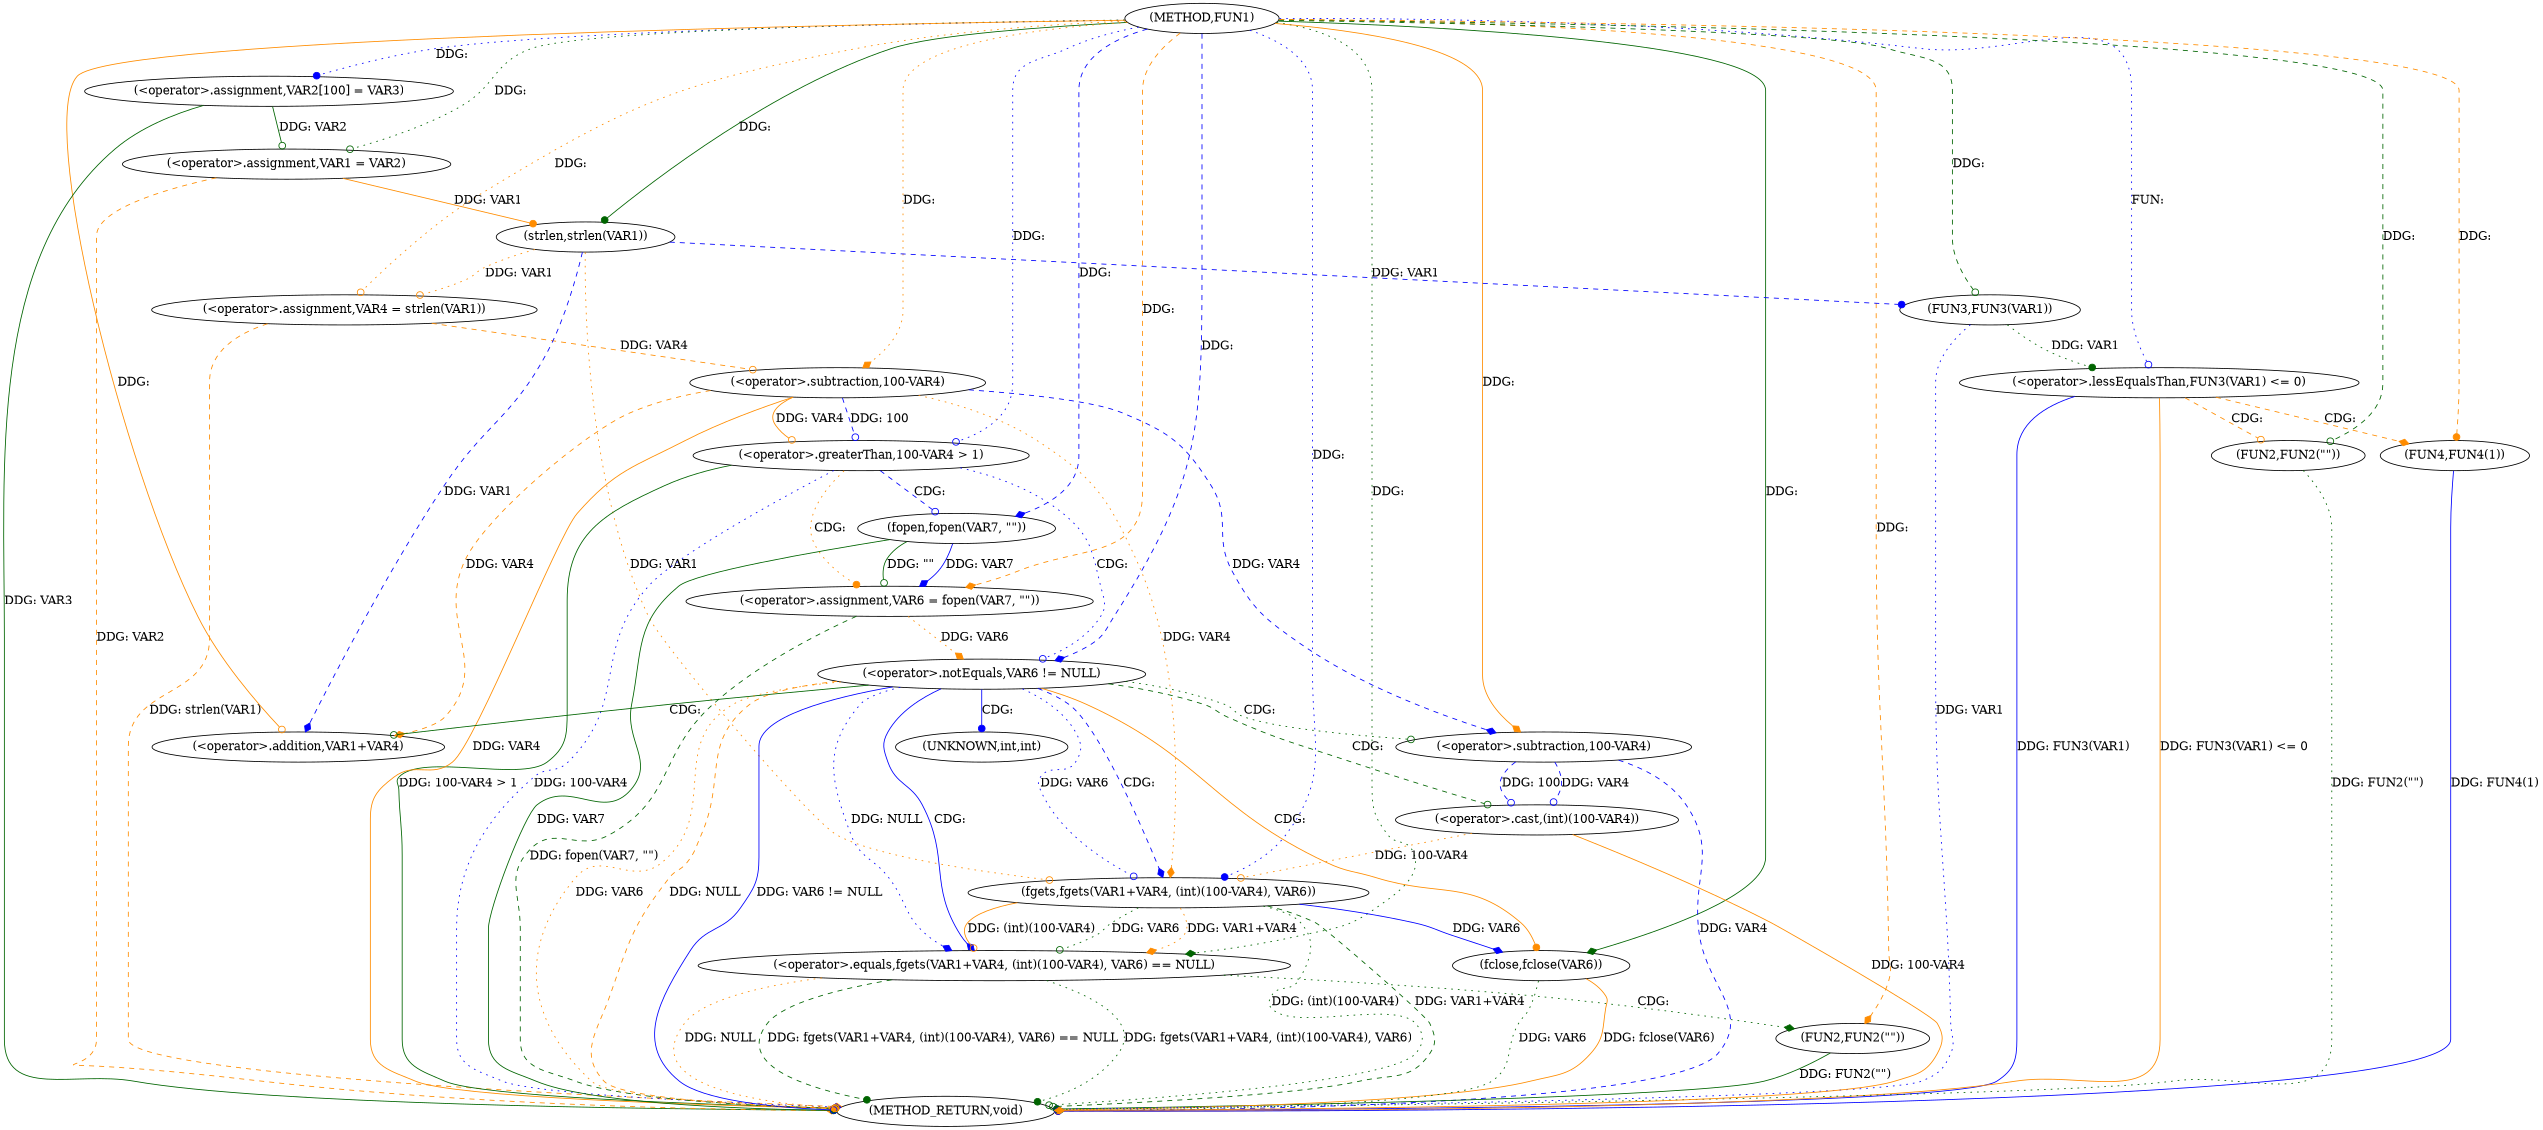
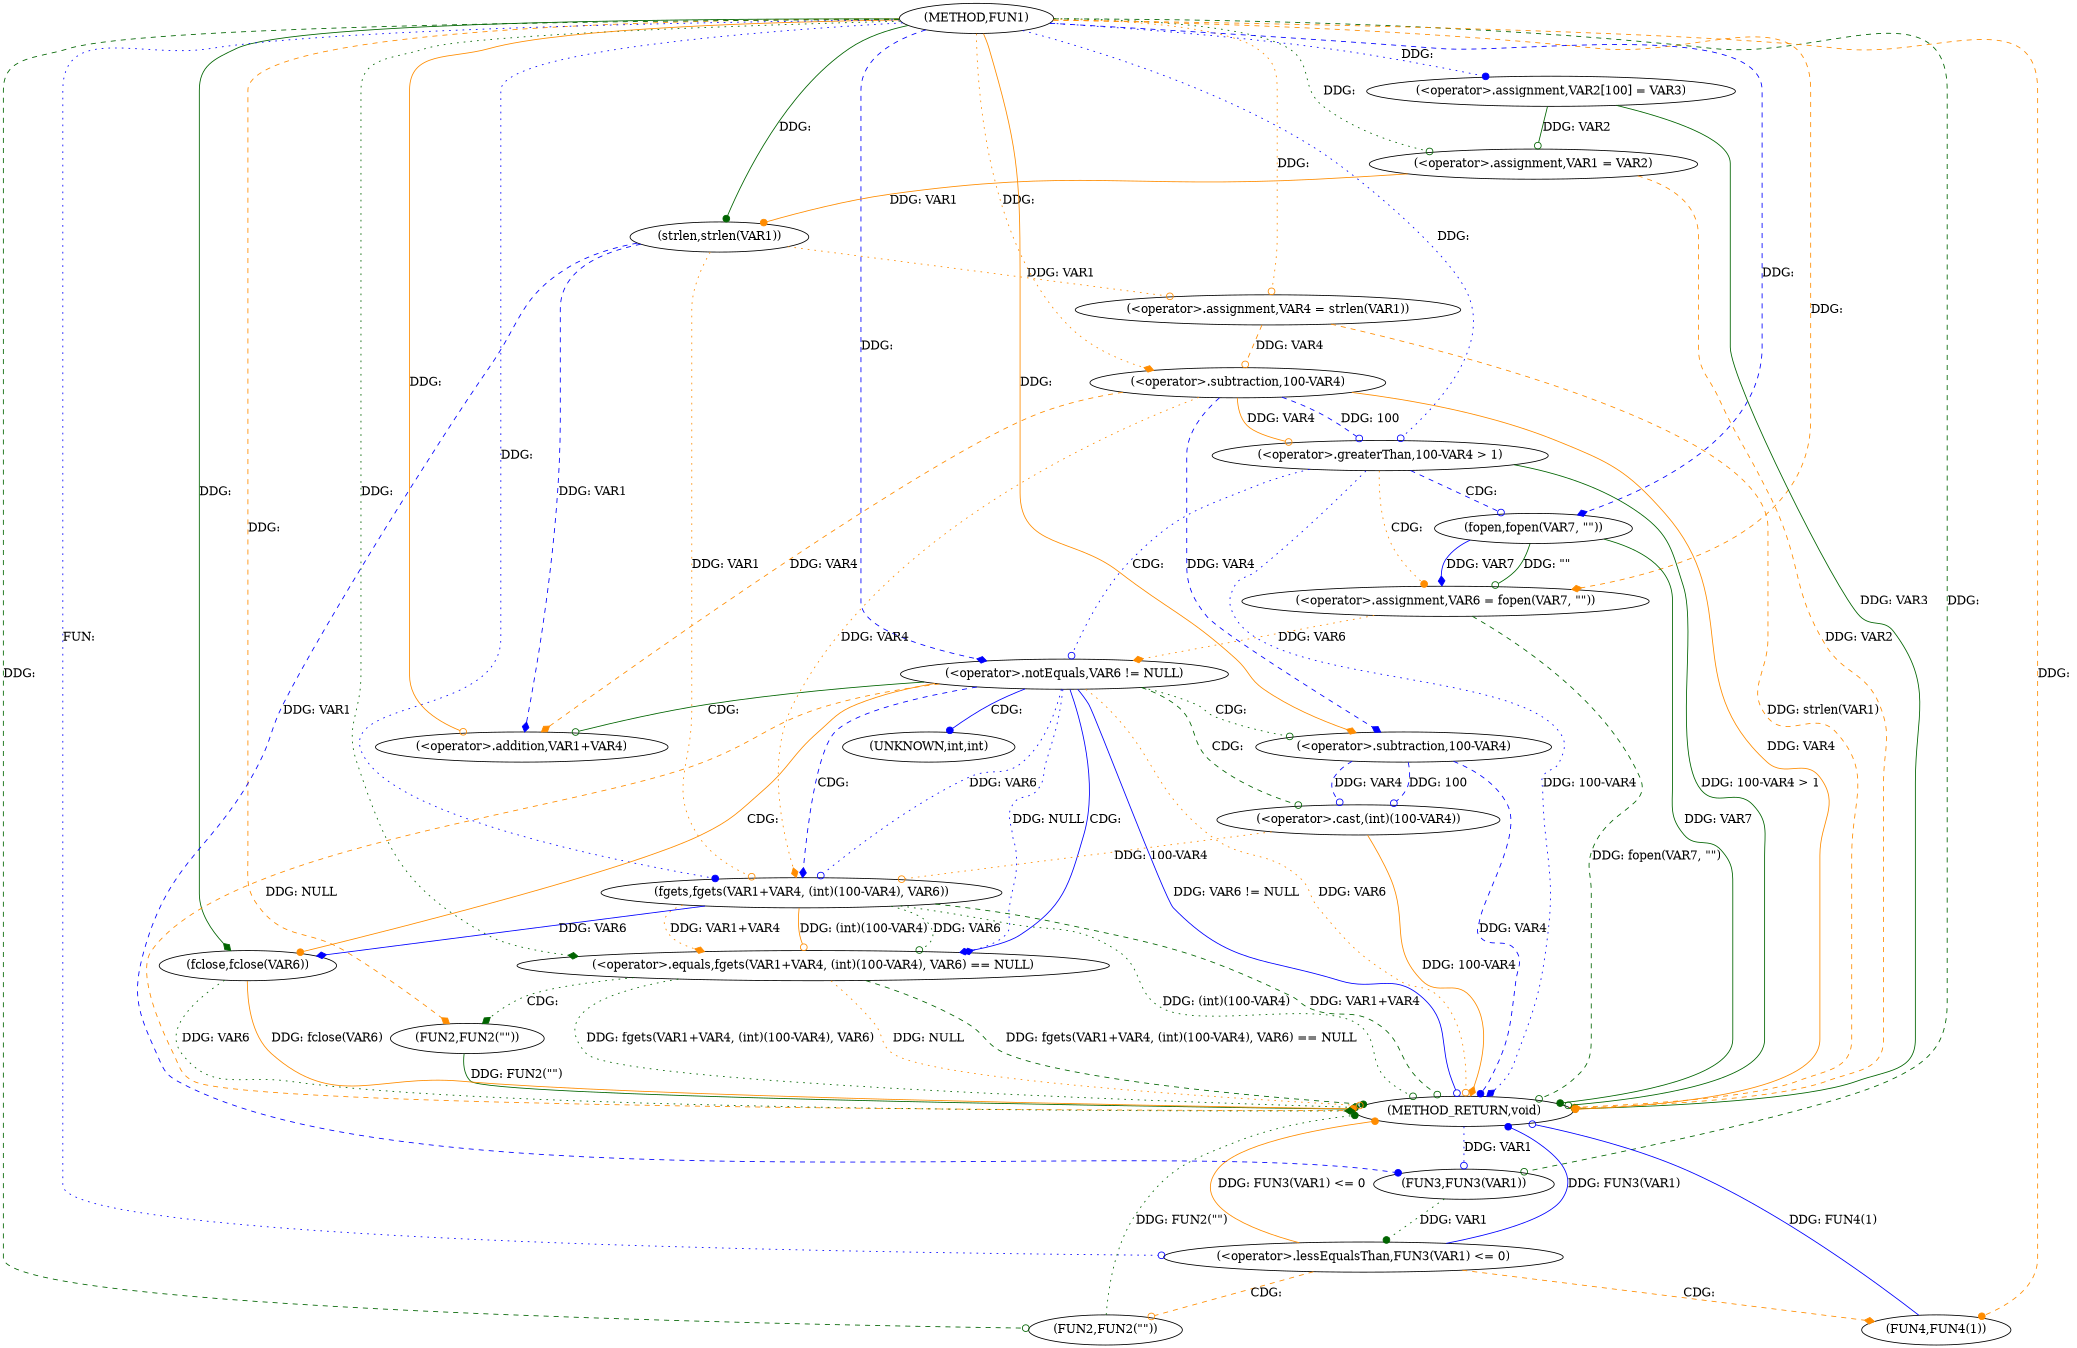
edge "(FUN3,FUN3(VAR1))" -> "(METHOD_RETURN,void)": reversed
